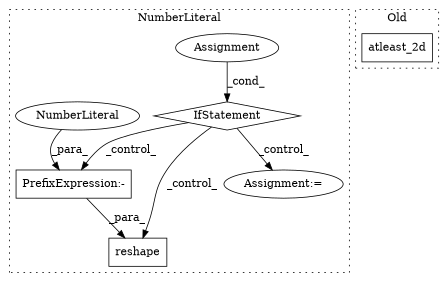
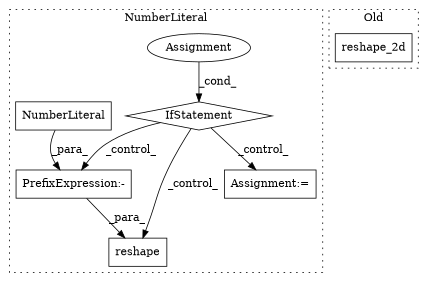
node "atleast_2d": label "atleast_2d" -> "reshape_2d"
node "NumberLiteral": shape ellipse -> box
node "Assignment:=": shape ellipse -> box
